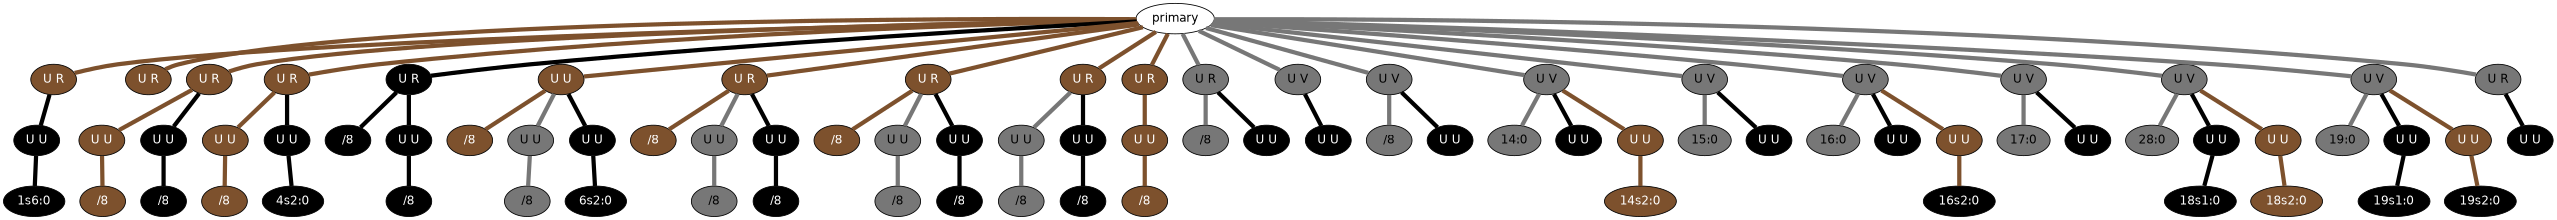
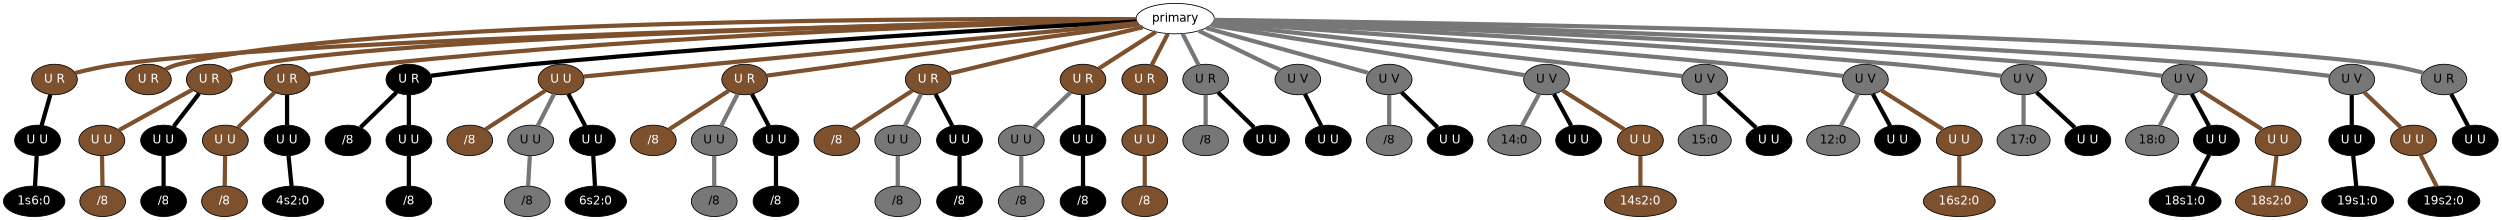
node "16:0": label "16:0" -> "12:0"
node "28:0": label "28:0" -> "18:0"
node "19:0": removed
node "16s2:0": fillcolor #000000 -> #7d512d
